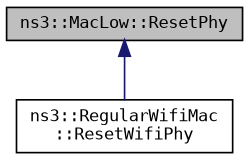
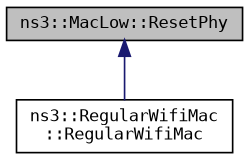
node "ns3::RegularWifiMac ::ResetWifiPhy": label "ns3::RegularWifiMac ::ResetWifiPhy" -> "ns3::RegularWifiMac ::RegularWifiMac"
